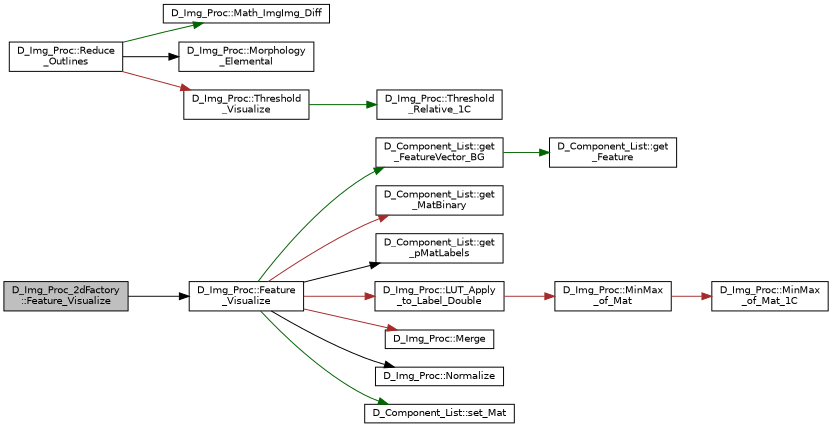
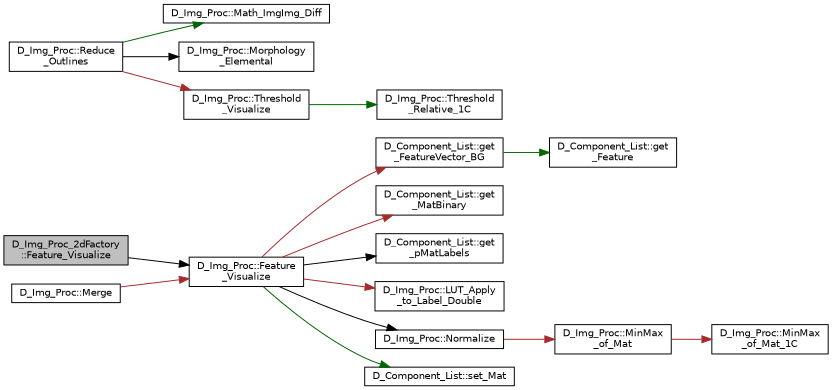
edge "D_Img_Proc::Feature _Visualize" -> "D_Component_List::get _FeatureVector_BG": color darkgreen -> brown
edge "D_Img_Proc::LUT_Apply _to_Label_Double" -> "D_Img_Proc::MinMax _of_Mat": now "D_Img_Proc::Normalize" -> "D_Img_Proc::MinMax _of_Mat"
edge "D_Img_Proc::Feature _Visualize" -> "D_Img_Proc::Merge": reversed
